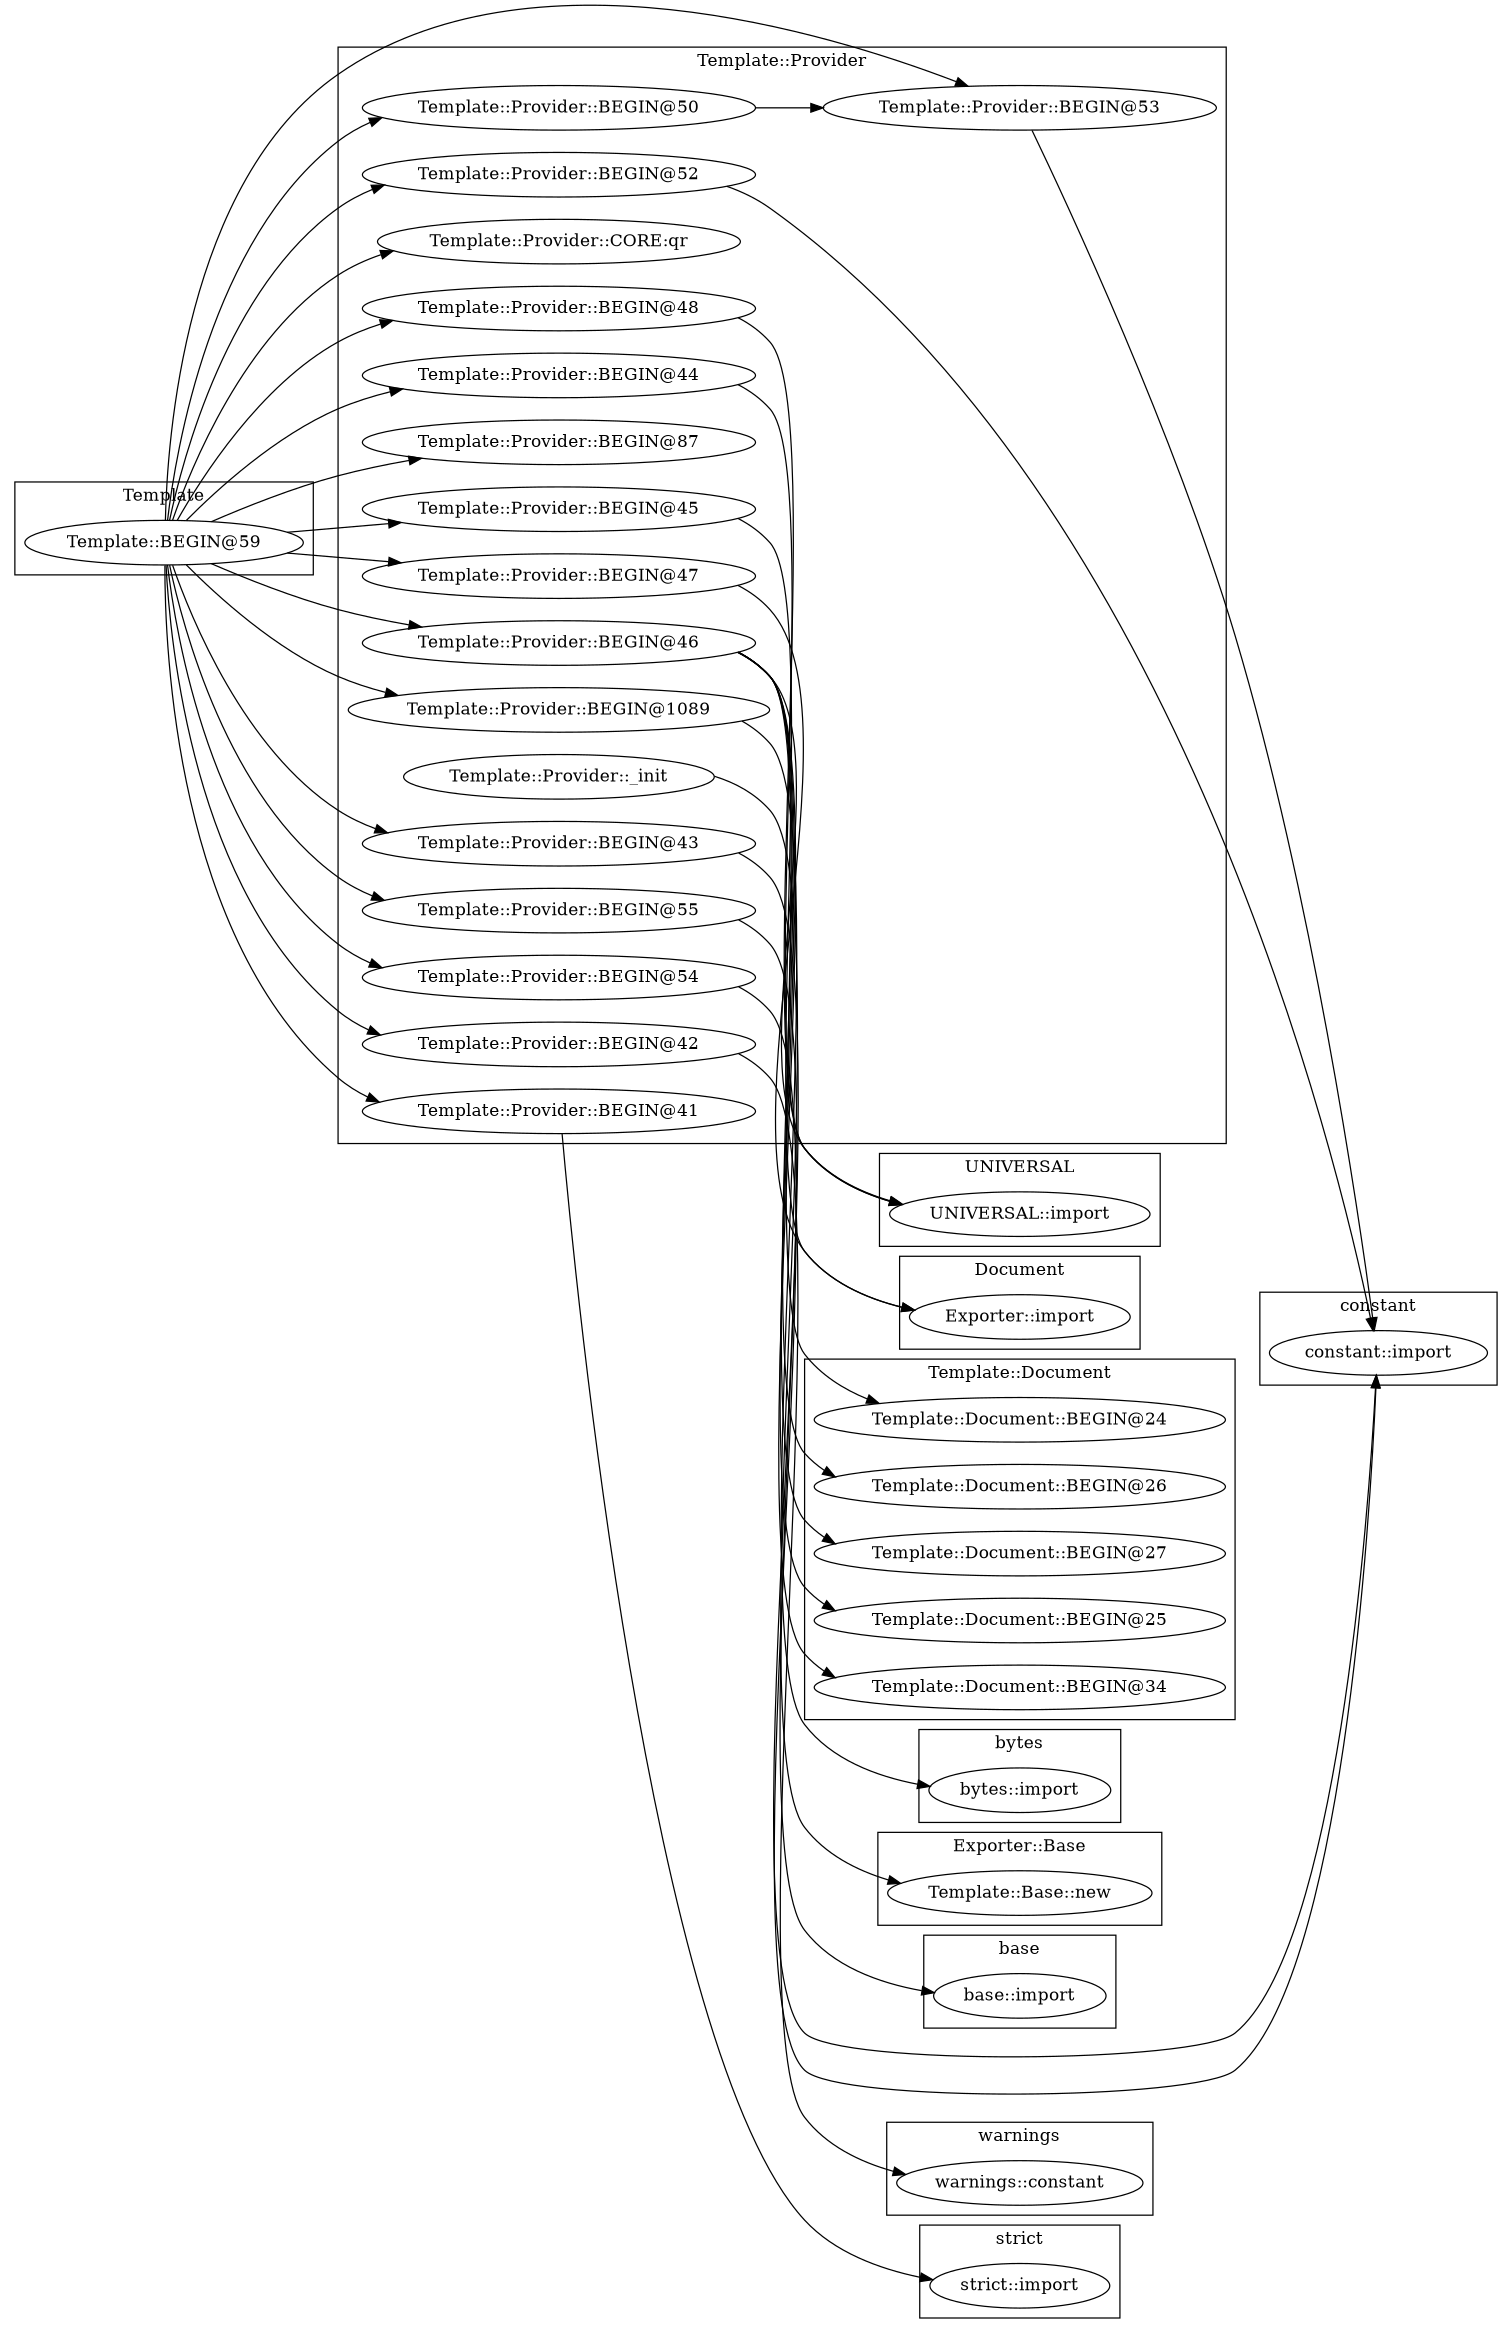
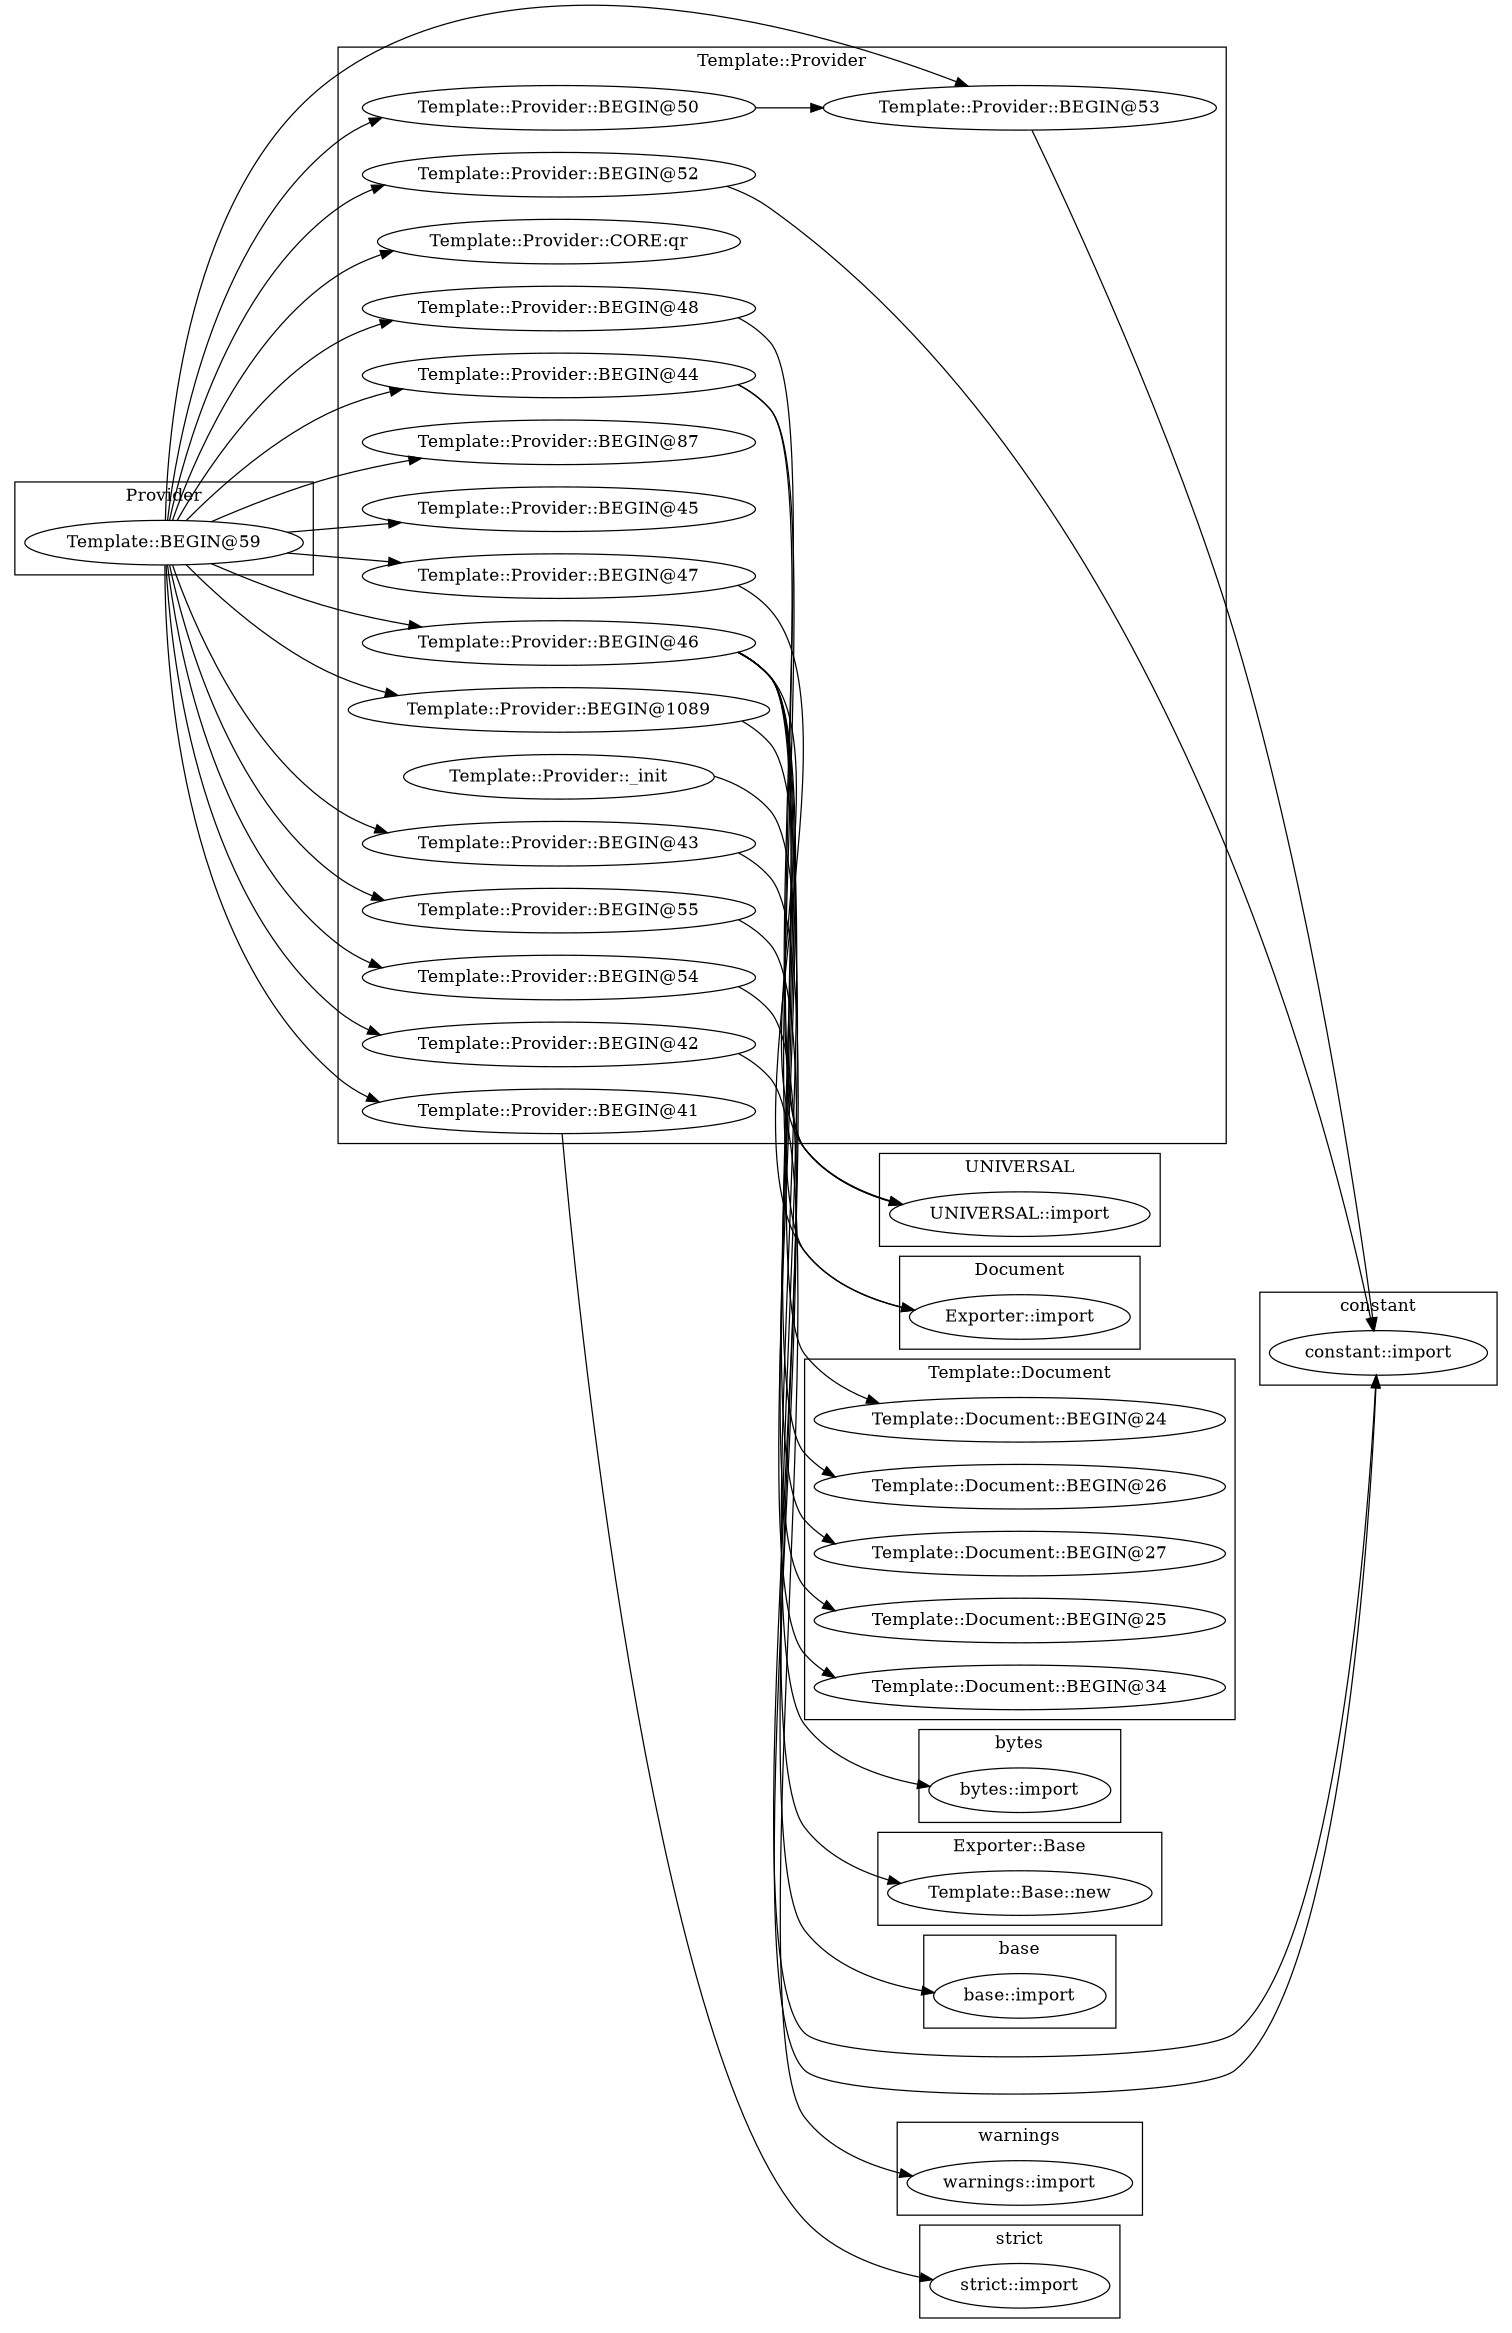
cluster "Template": label "Template" -> "Provider"
edge "Template::Provider::BEGIN@45" -> "Exporter::import": now "Template::Provider::BEGIN@44" -> "Exporter::import"
node "warnings::constant": label "warnings::constant" -> "warnings::import"
